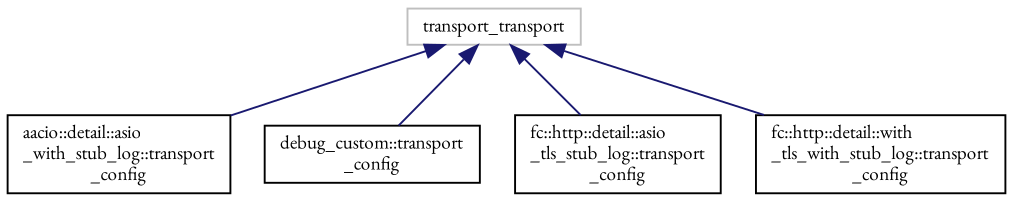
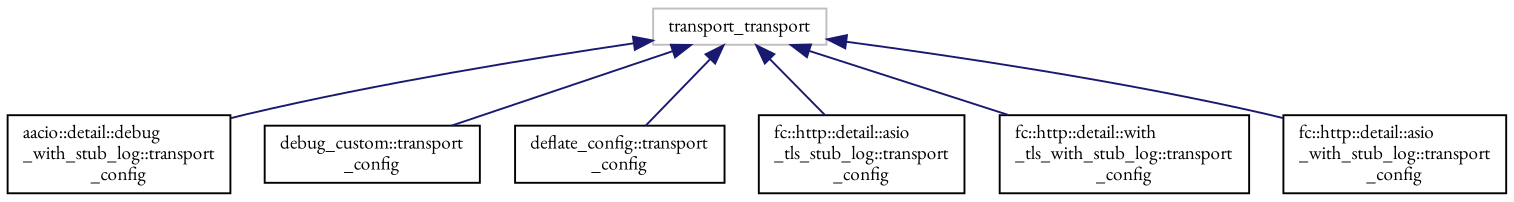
node "aacio::detail::asio _with_stub_log::transport _config": label "aacio::detail::asio _with_stub_log::transport _config" -> "aacio::detail::debug _with_stub_log::transport _config"
node "deflate_config::transport _config": added
node "fc::http::detail::asio _with_stub_log::transport _config": added
